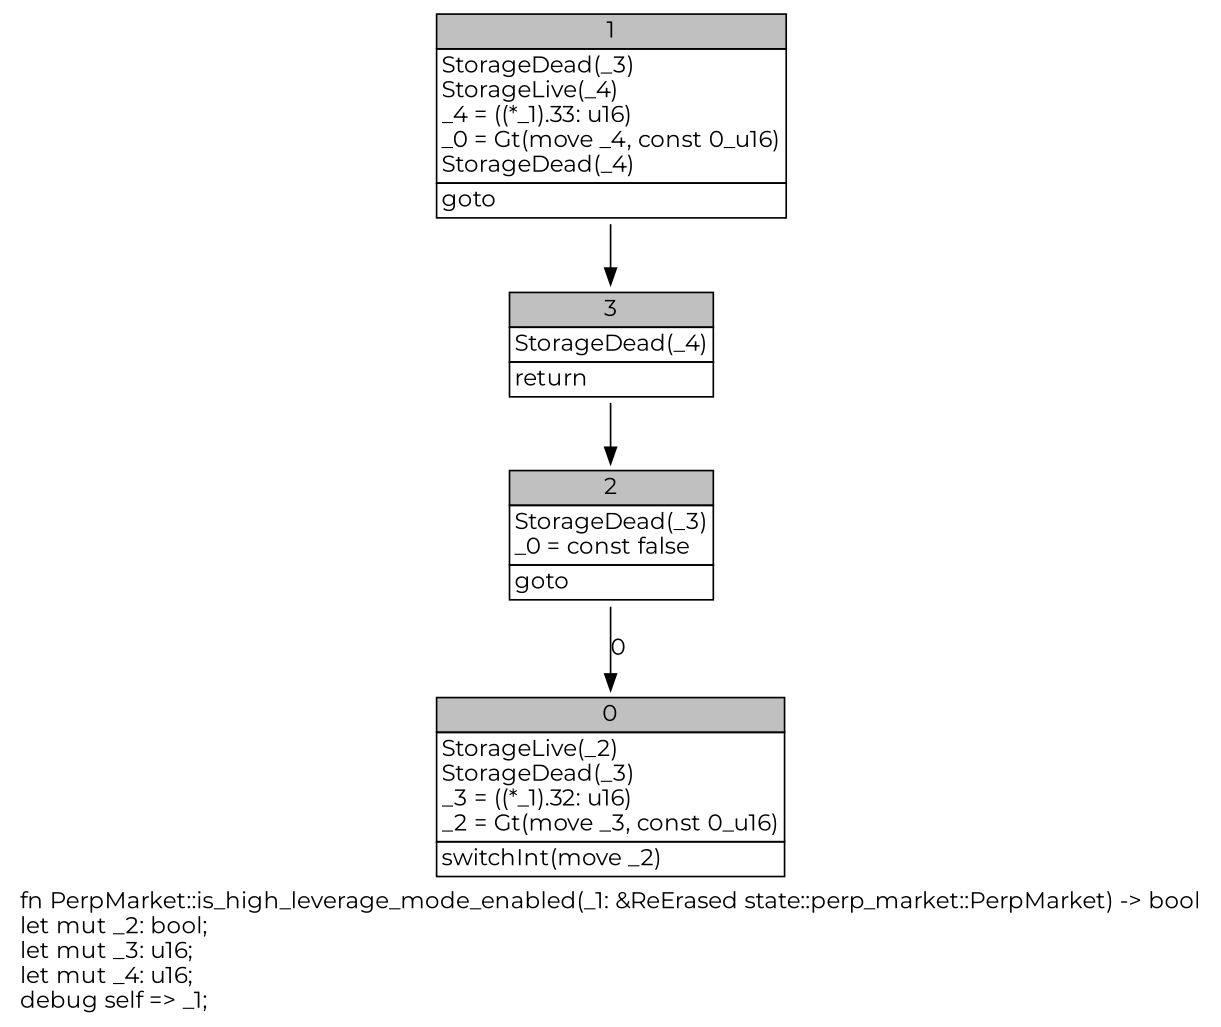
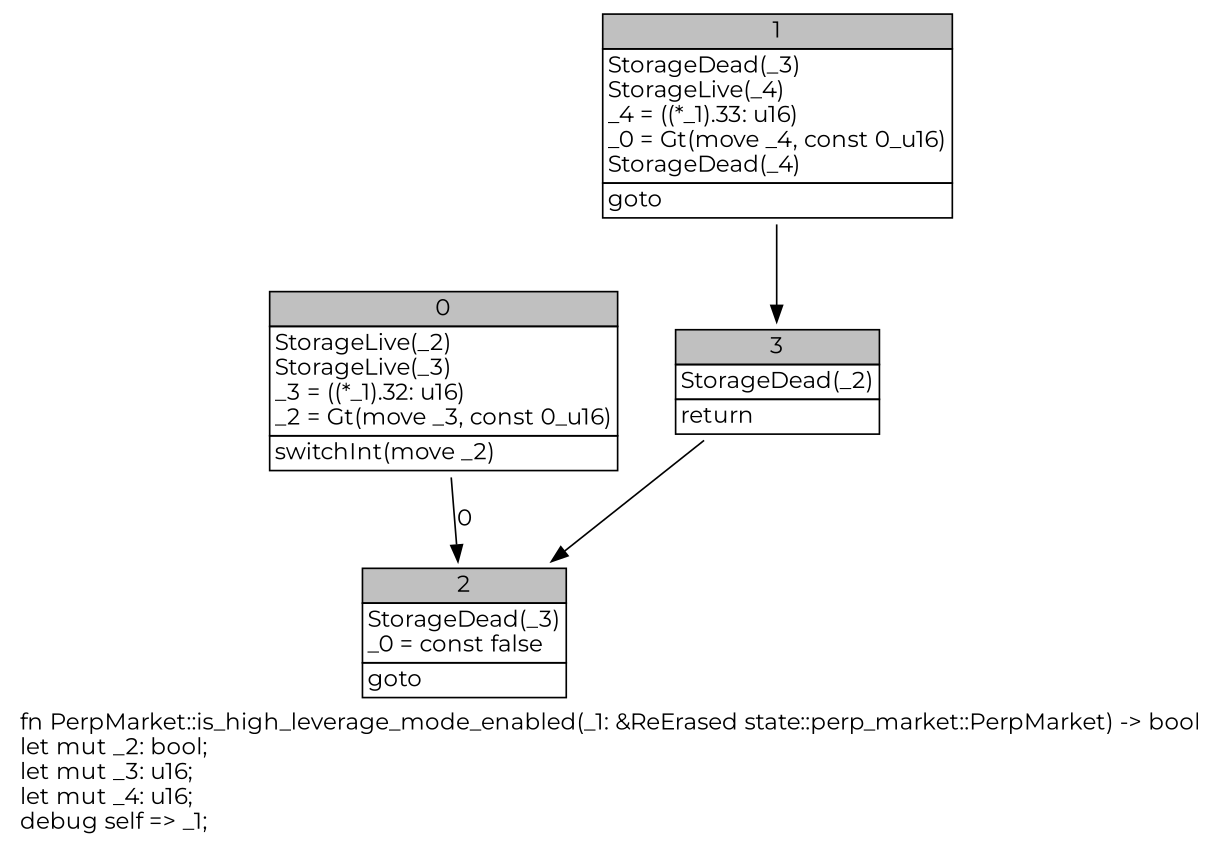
node "3": text "StorageDead(_4)" -> "StorageDead(_2)"
edge "2" -> "0": reversed
node "0": text "StorageDead(_3)" -> "StorageLive(_3)"
